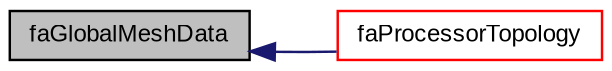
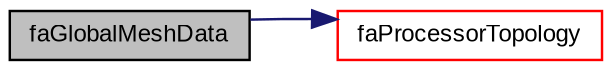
edge "faProcessorTopology" -> "faGlobalMeshData": reversed
